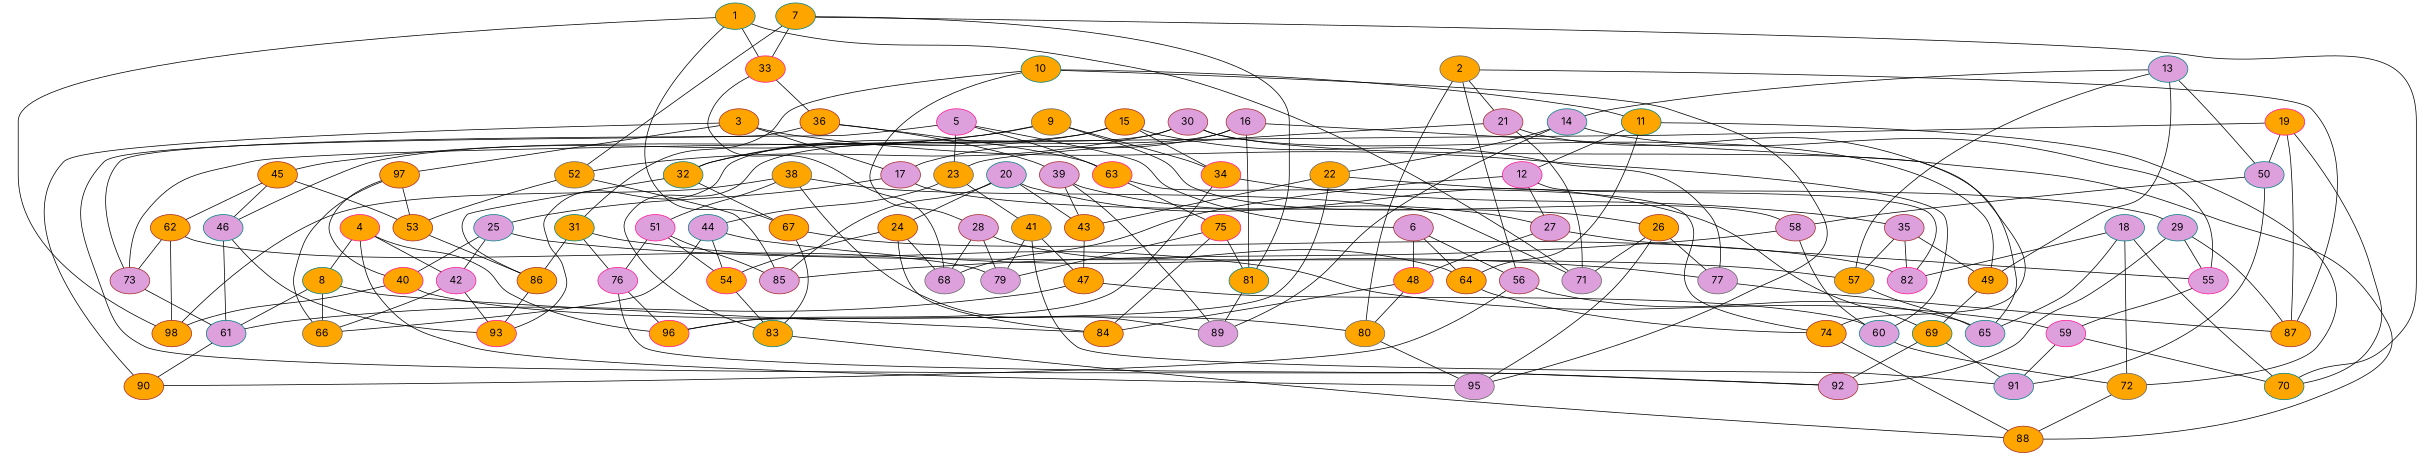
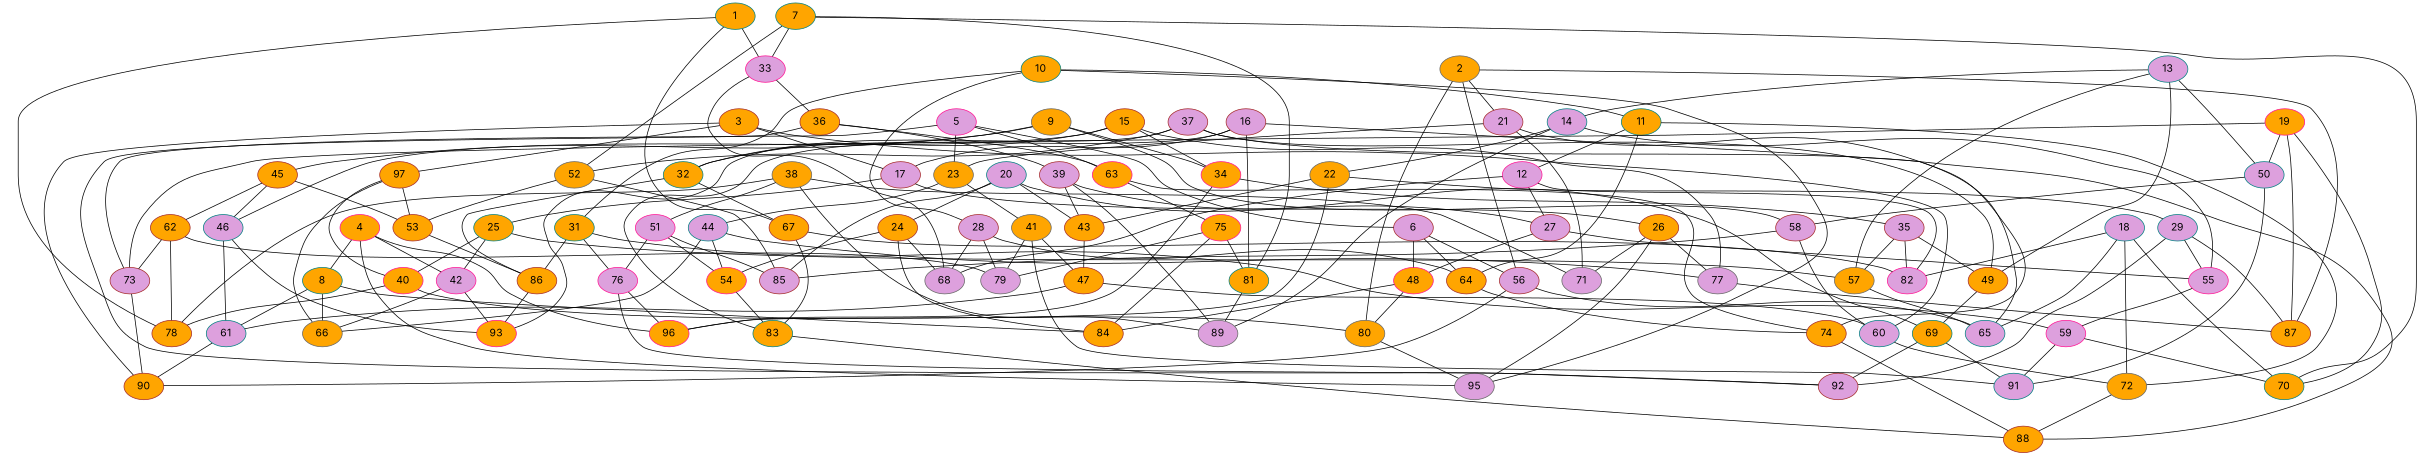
node "33": fillcolor orange -> plum
edge "1" -- "71": removed
node "30": label "30" -> "37"
node "25": fillcolor plum -> orange
edge "73" -- "61": now "73" -- "90"
node "98": label "98" -> "78"
